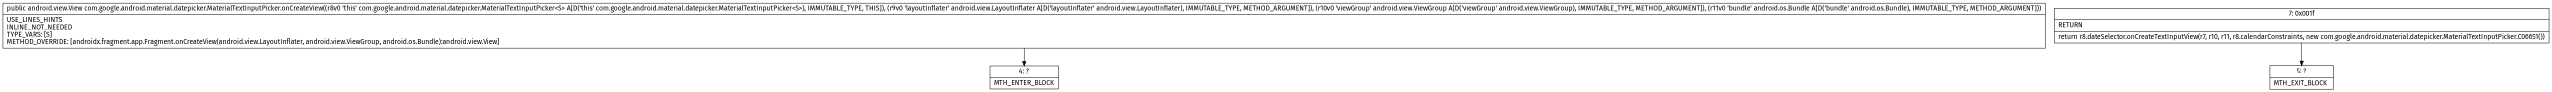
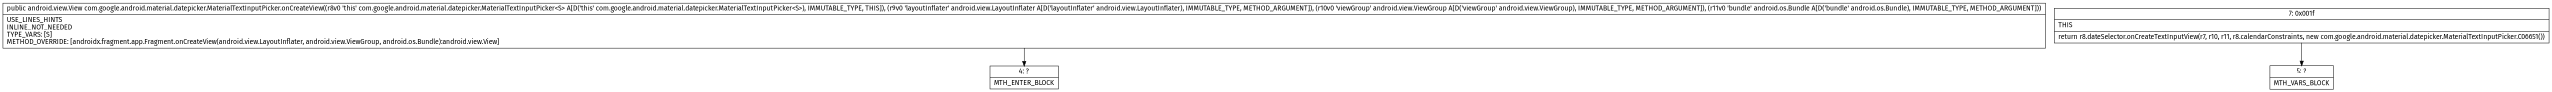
node "7: 0x001f": text "RETURN" -> "THIS"
node "5: ?": text "MTH_EXIT_BLOCK" -> "MTH_VARS_BLOCK"
